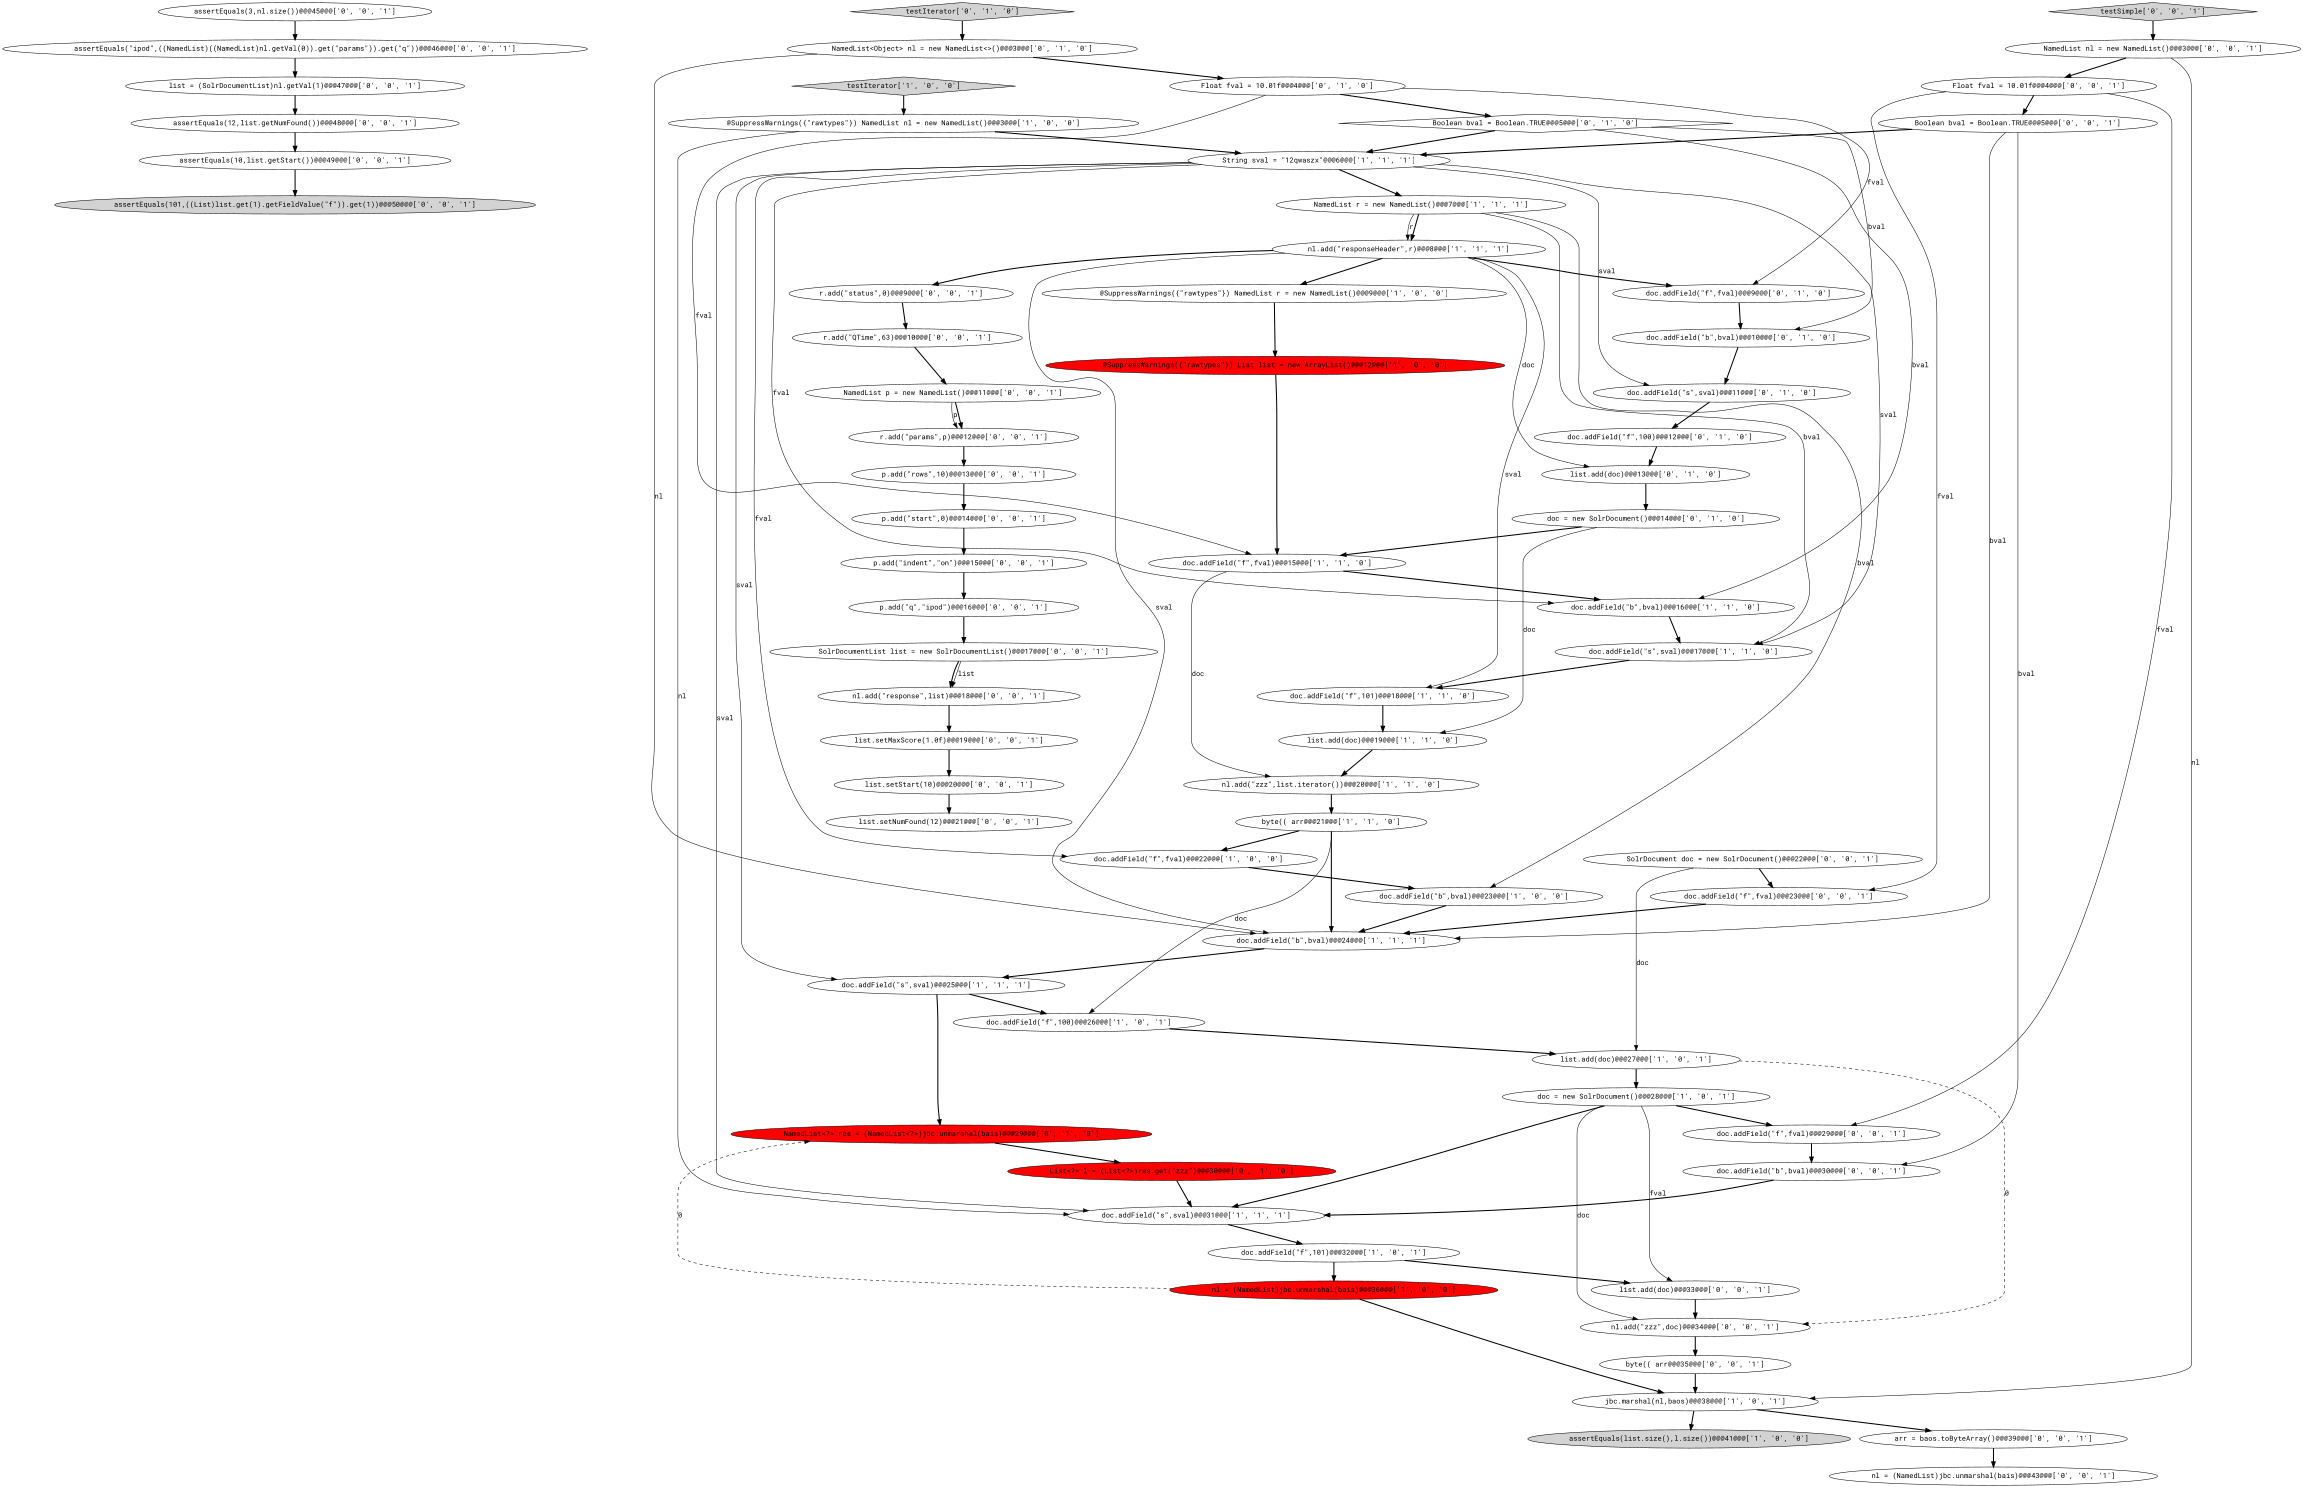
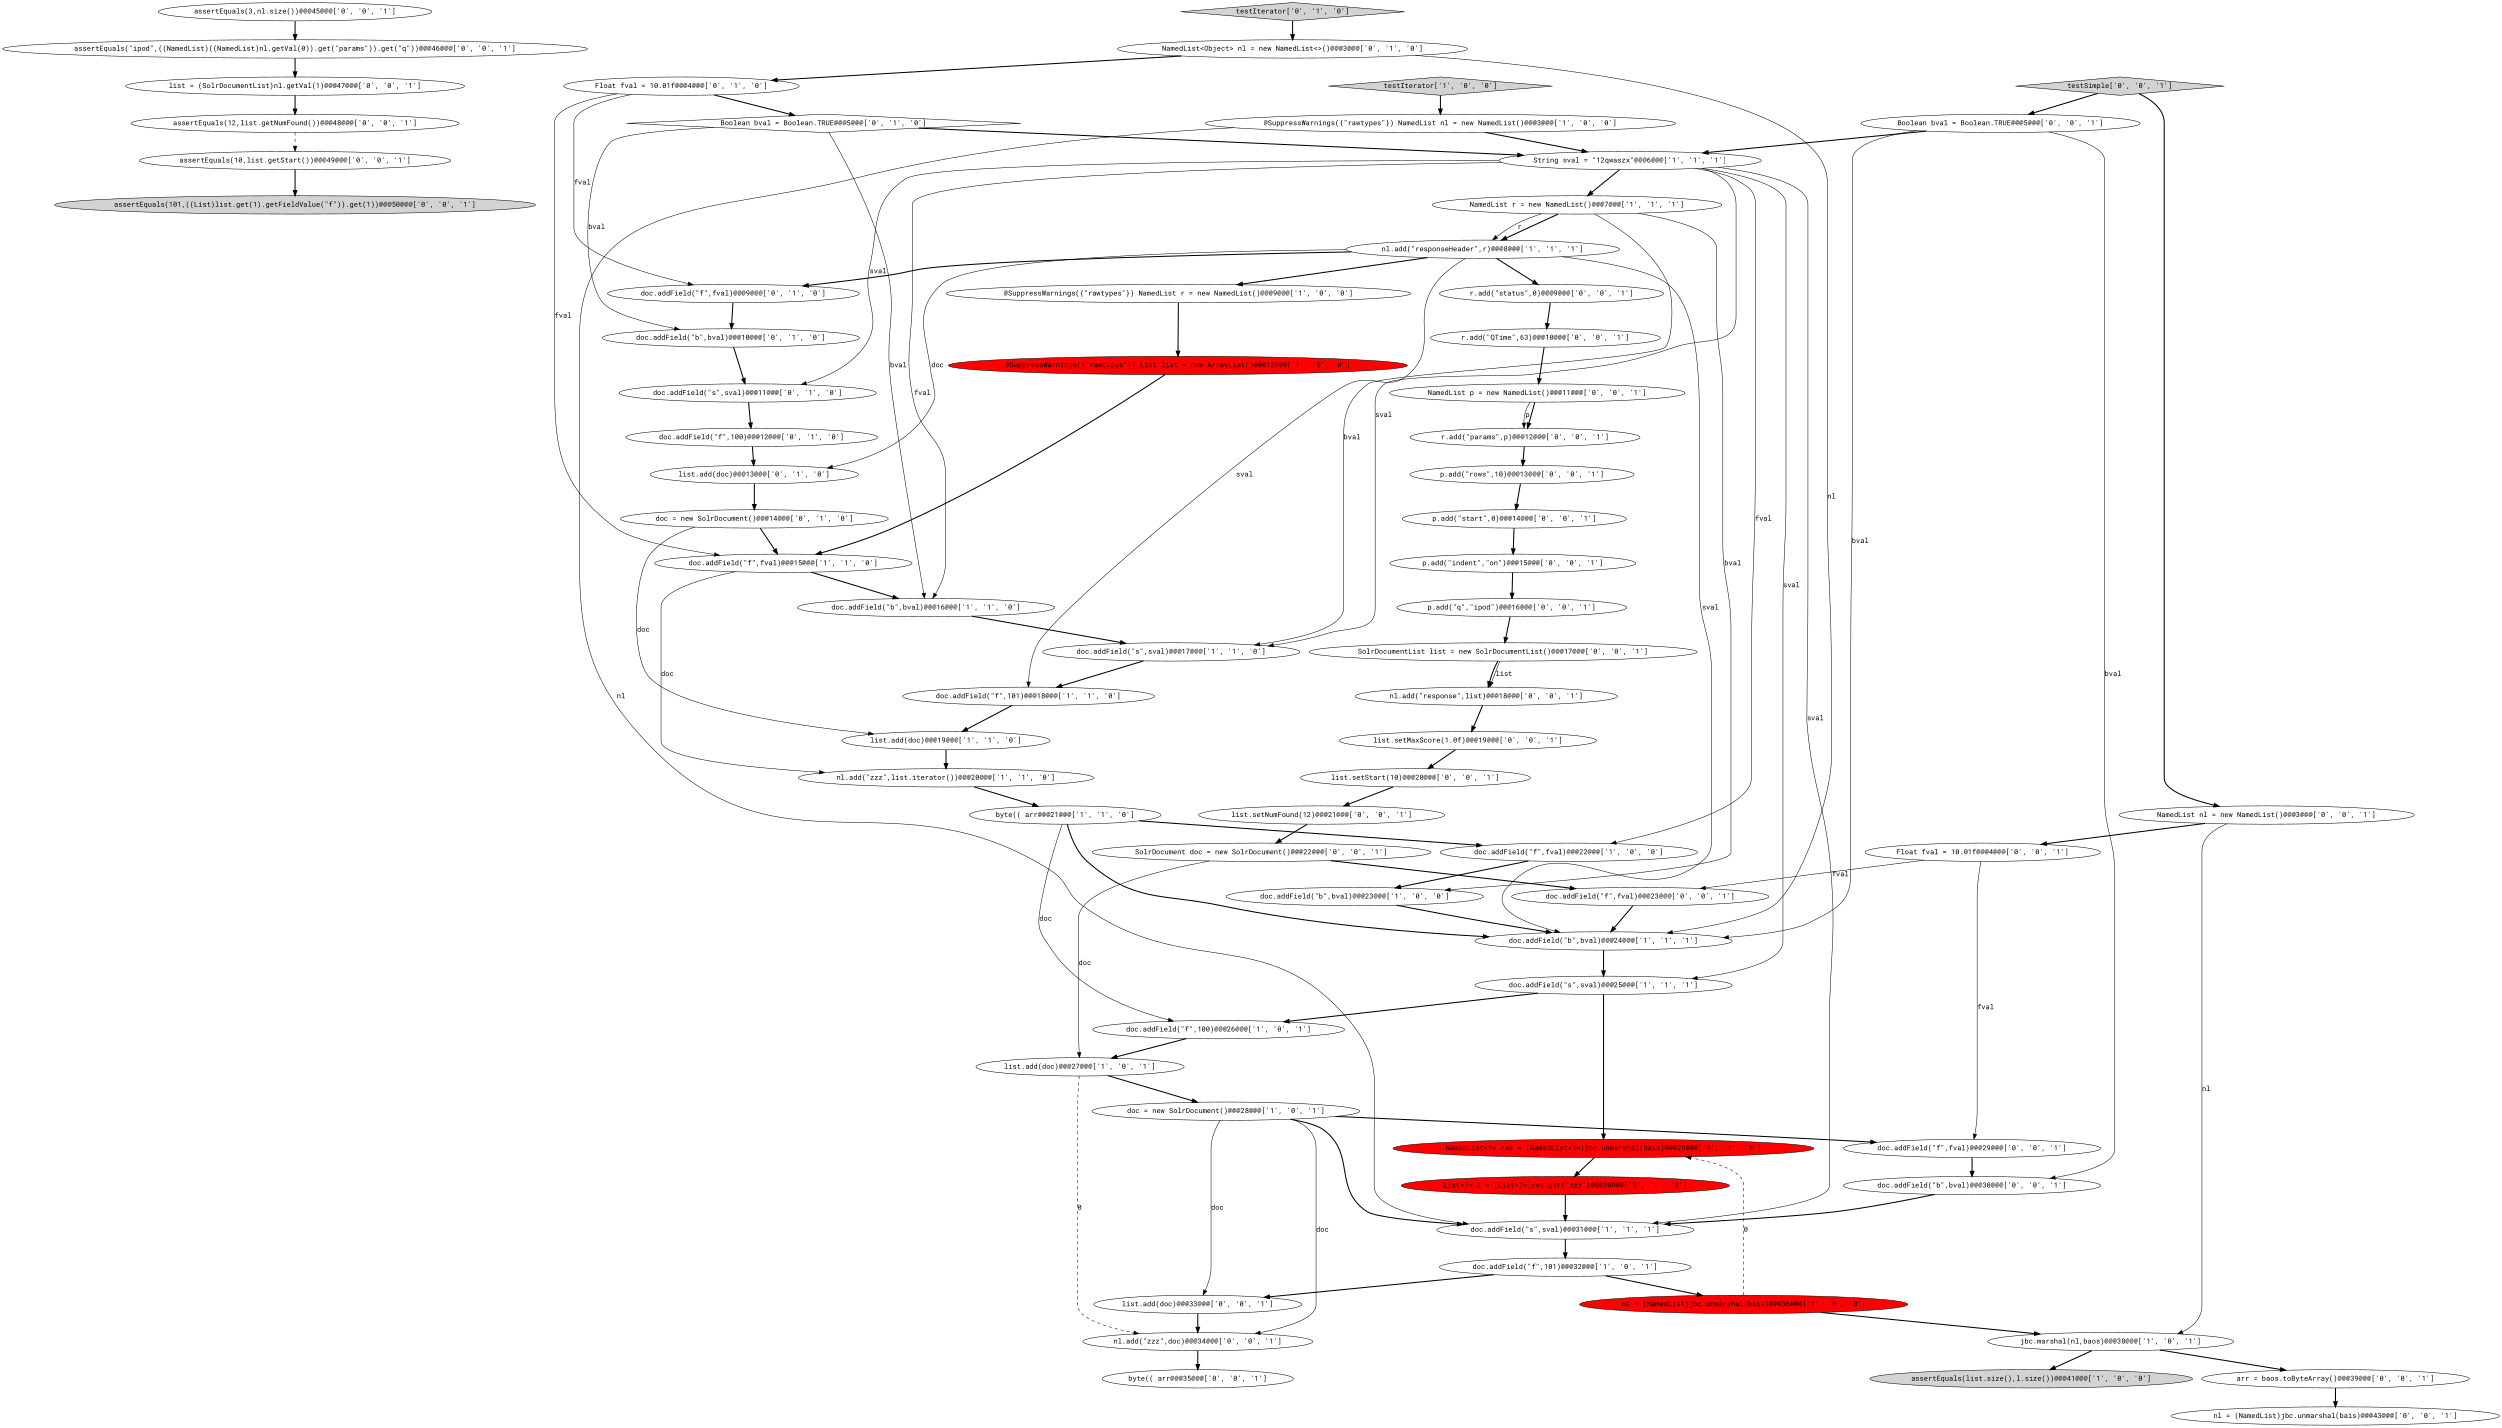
edge "Float fval = 10.01f@@@4@@@['0', '0', '1']" -> "Boolean bval = Boolean.TRUE@@@5@@@['0', '0', '1']": now "testSimple['0', '0', '1']" -> "Boolean bval = Boolean.TRUE@@@5@@@['0', '0', '1']"
edge "assertEquals(12,list.getNumFound())@@@48@@@['0', '0', '1']" -> "assertEquals(10,list.getStart())@@@49@@@['0', '0', '1']": style bold -> dashed
edge "list.setNumFound(12)@@@21@@@['0', '0', '1']" -> "SolrDocument doc = new SolrDocument()@@@22@@@['0', '0', '1']": added
edge "doc = new SolrDocument()@@@28@@@['1', '0', '1']" -> "list.add(doc)@@@33@@@['0', '0', '1']": label "fval" -> "doc"
edge "byte(( arr@@@35@@@['0', '0', '1']" -> "jbc.marshal(nl,baos)@@@38@@@['1', '0', '1']": removed
